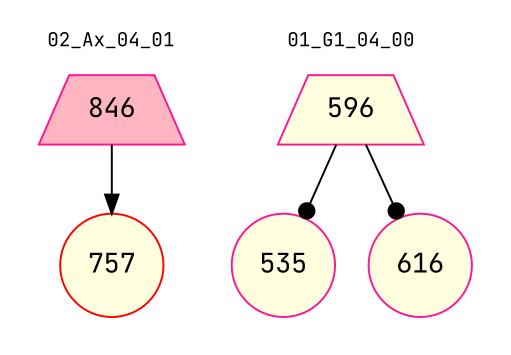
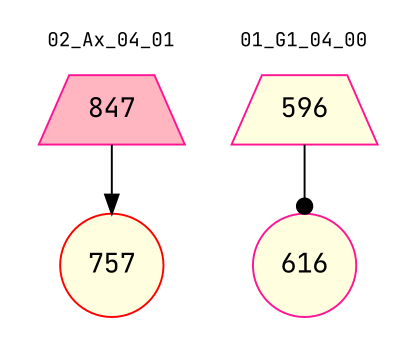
node "846": label "846" -> "847"
node "535": removed
